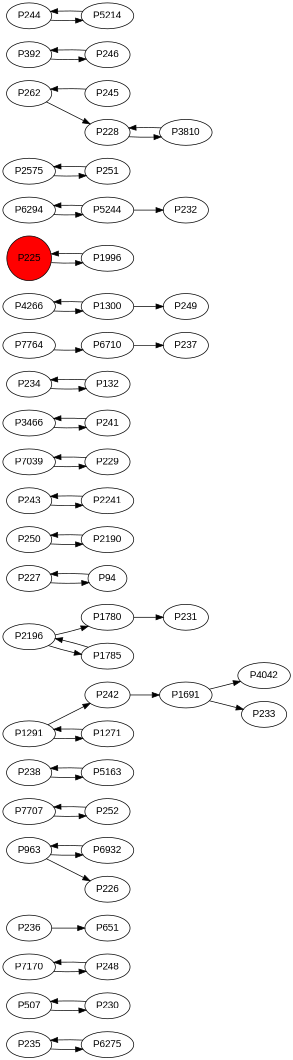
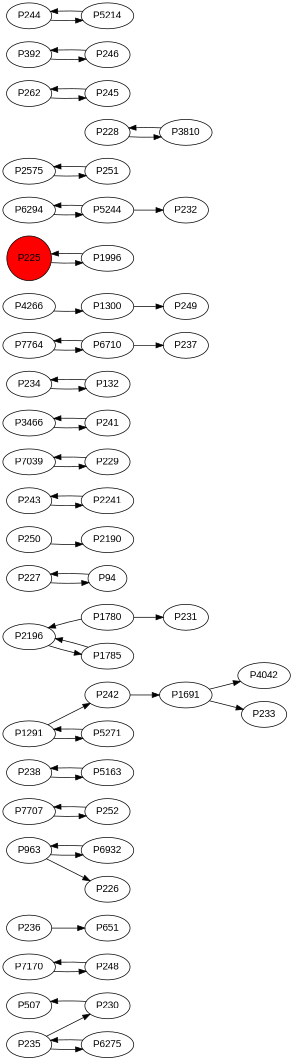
edge "P262" -> "P228": now "P262" -> "P245"
edge "P1300" -> "P4266": removed
edge "P6710" -> "P7764": added
edge "P2190" -> "P250": removed
edge "P2196" -> "P1780": reversed
node "P1271": label "P1271" -> "P5271"
edge "P507" -> "P230": now "P235" -> "P230"
